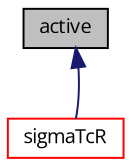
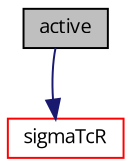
edge "sigmaTcR" -> "active": reversed
